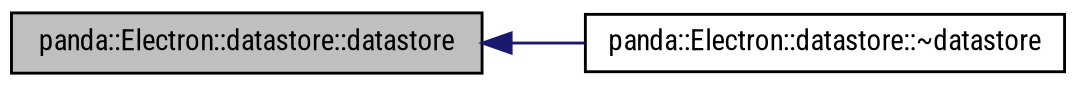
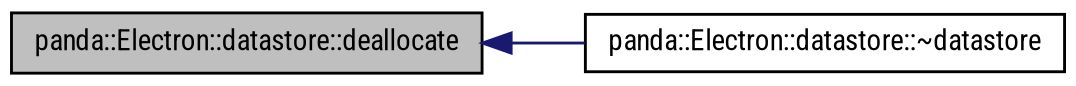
node "panda::Electron::datastore::datastore": label "panda::Electron::datastore::datastore" -> "panda::Electron::datastore::deallocate"
